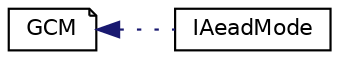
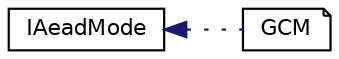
edge "IAeadMode" -> "GCM": reversed
